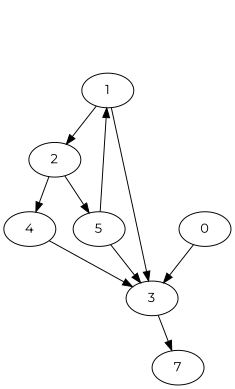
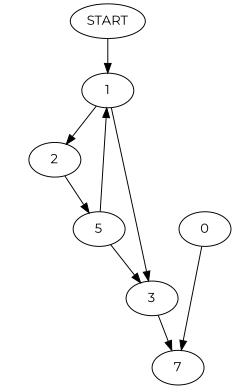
node "START": added
node "4": removed
edge "0" -> "3": now "0" -> "7"
